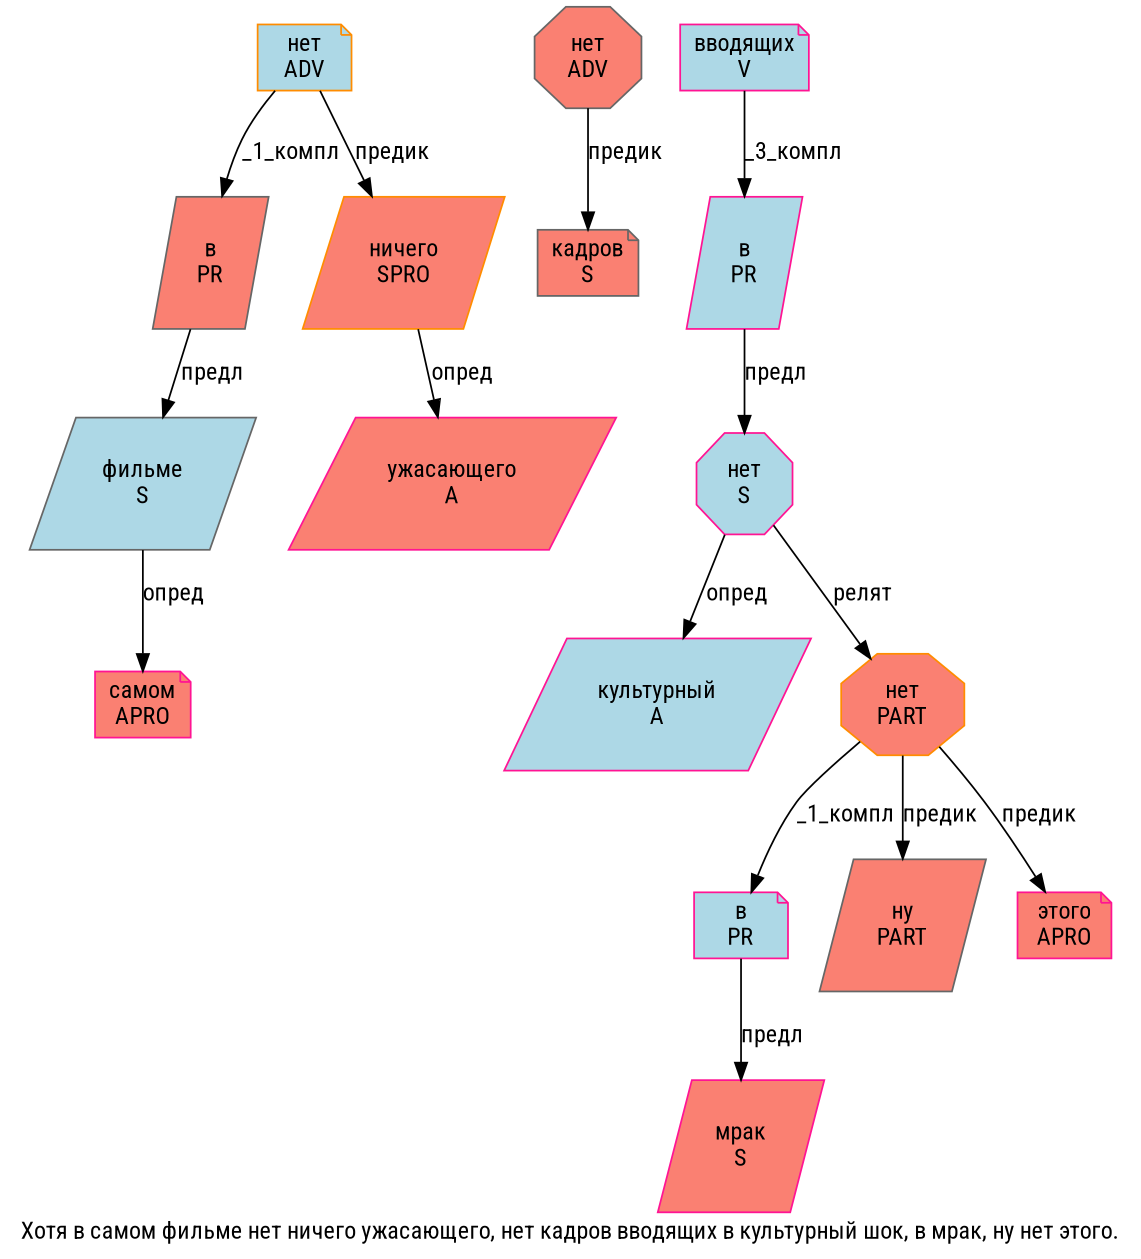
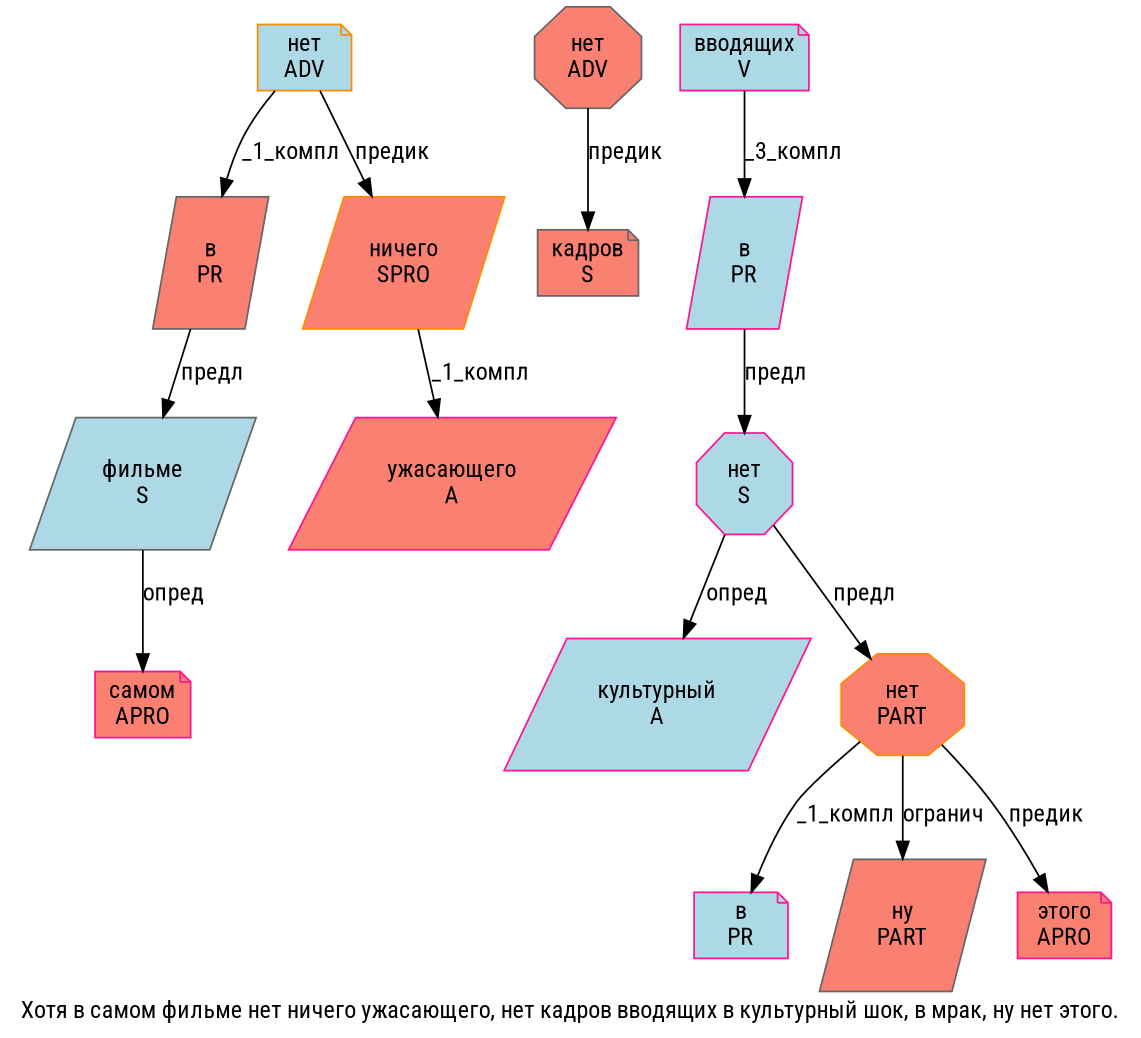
edge "ничего SPRO" -> "ужасающего A": label "опред" -> "_1_компл"
edge "нет S" -> "нет PART": label "релят" -> "предл"
edge "нет PART" -> "ну PART": label "предик" -> "огранич"
node "мрак S": removed
